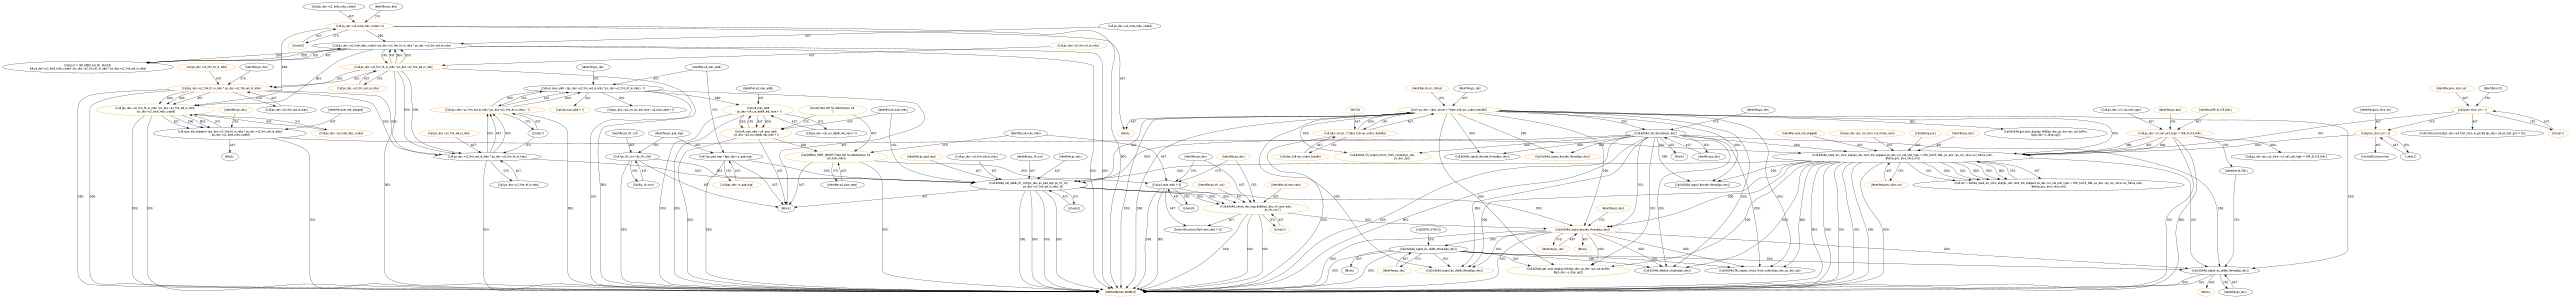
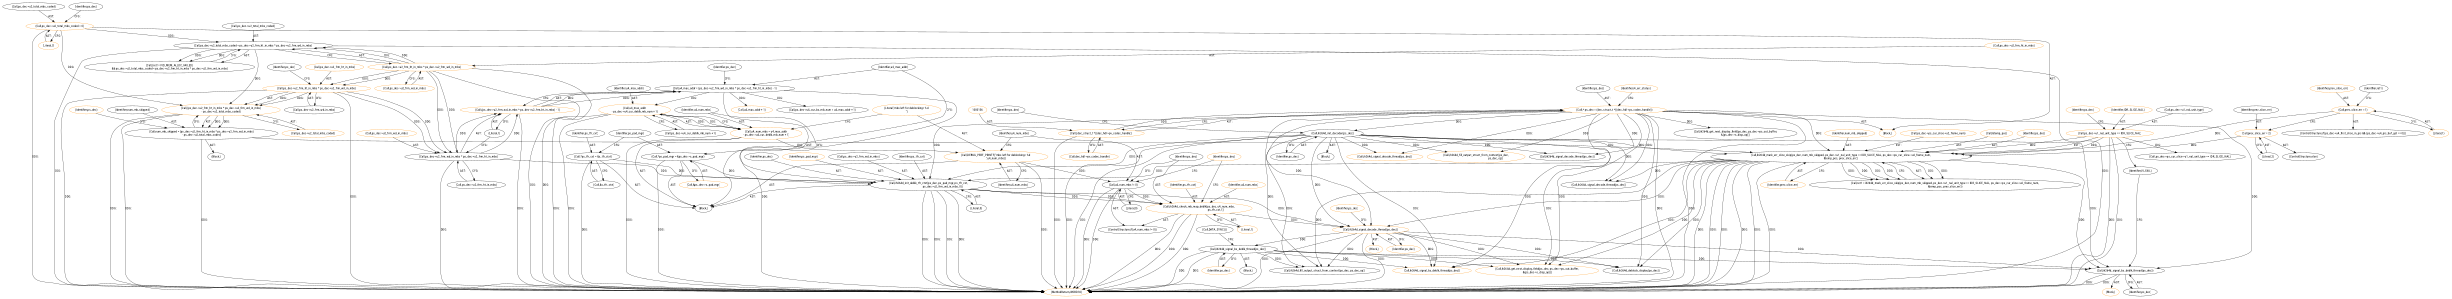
edge "(Call,ih264d_init_decoder(ps_dec))" -> "(Call,ih264d_deblock_display(ps_dec))": removed, label "DDG:"
